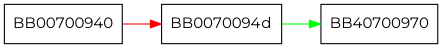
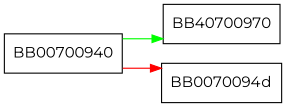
edge "BB0070094d" -> "BB40700970": now "BB00700940" -> "BB40700970"
